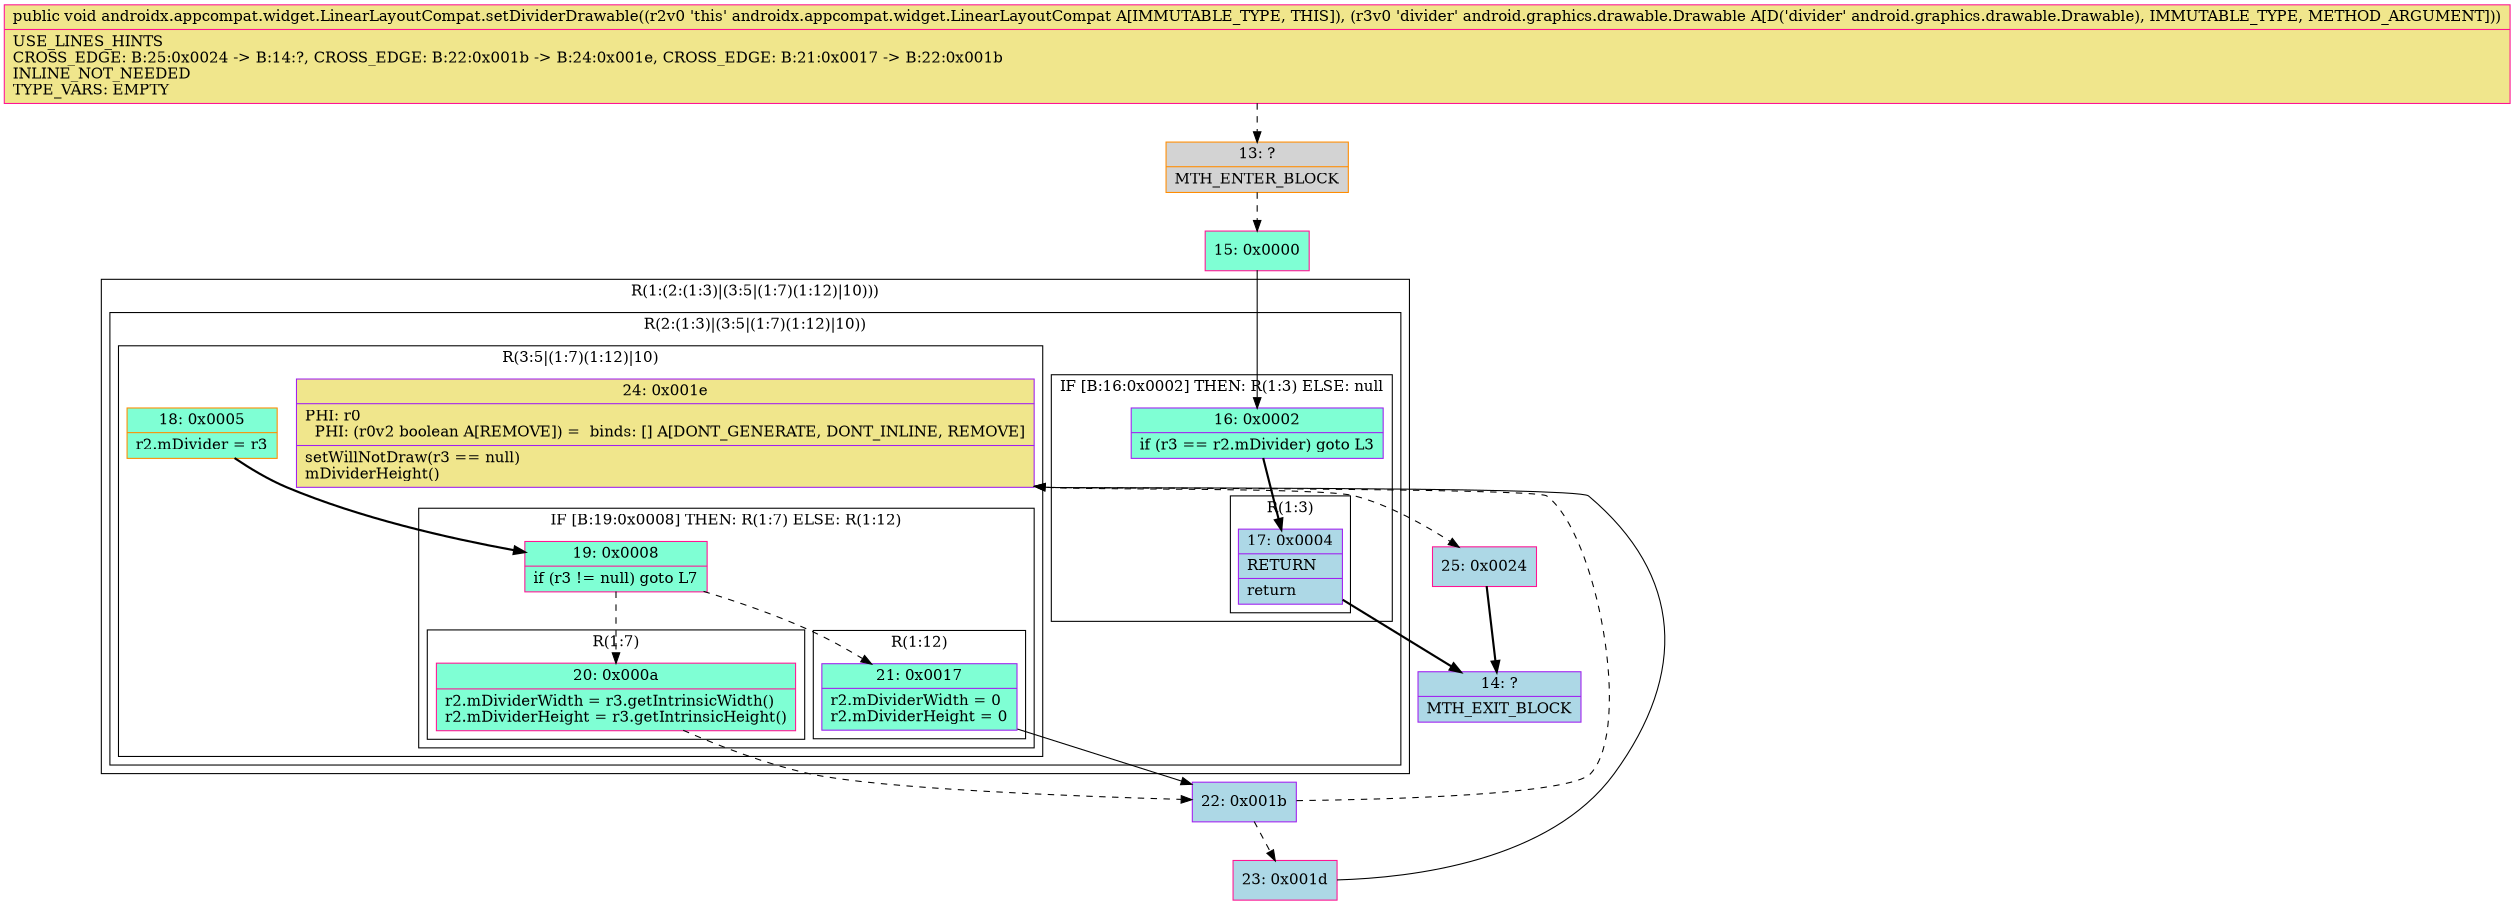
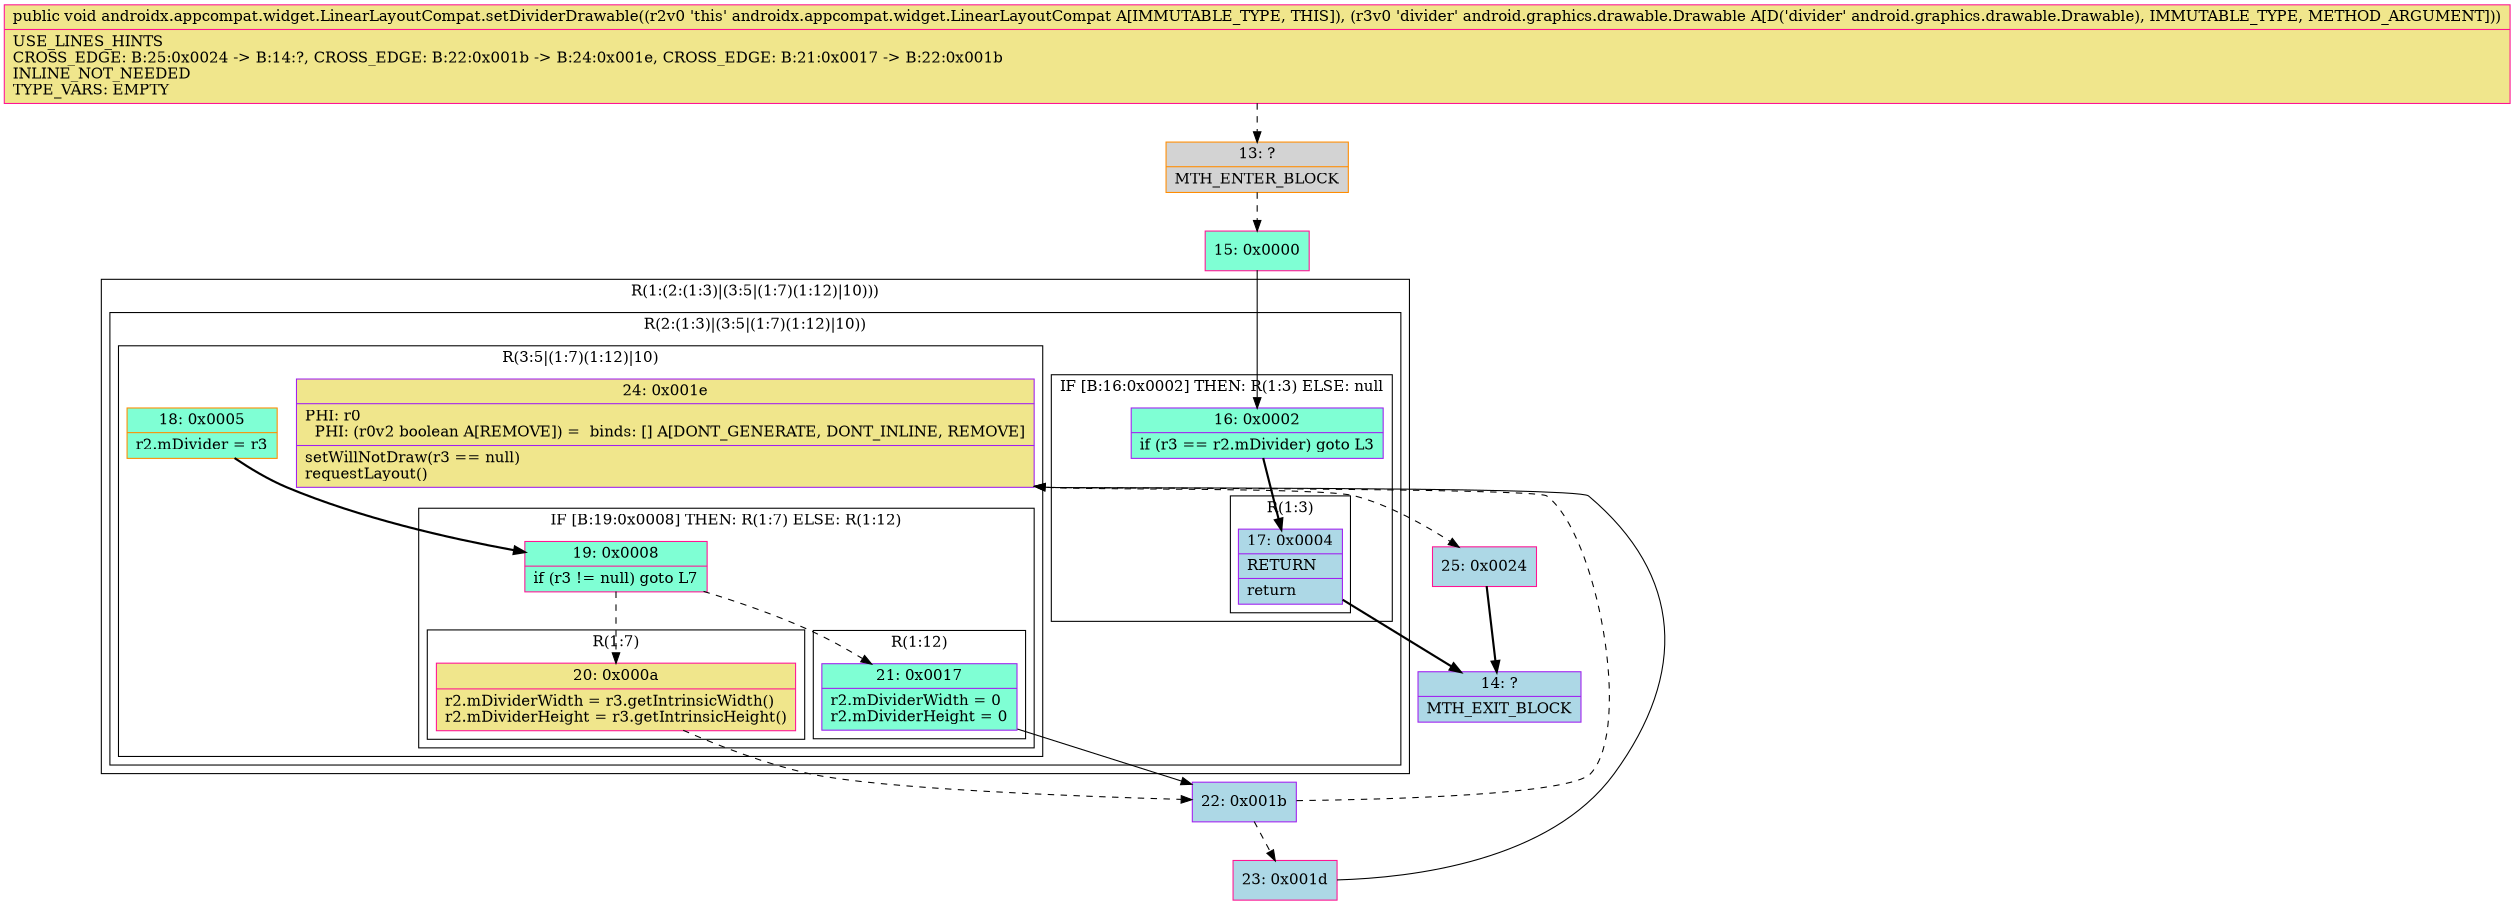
node "24: 0x001e": text "mDividerHeight()" -> "requestLayout()"
node "20: 0x000a": fillcolor aquamarine -> khaki
